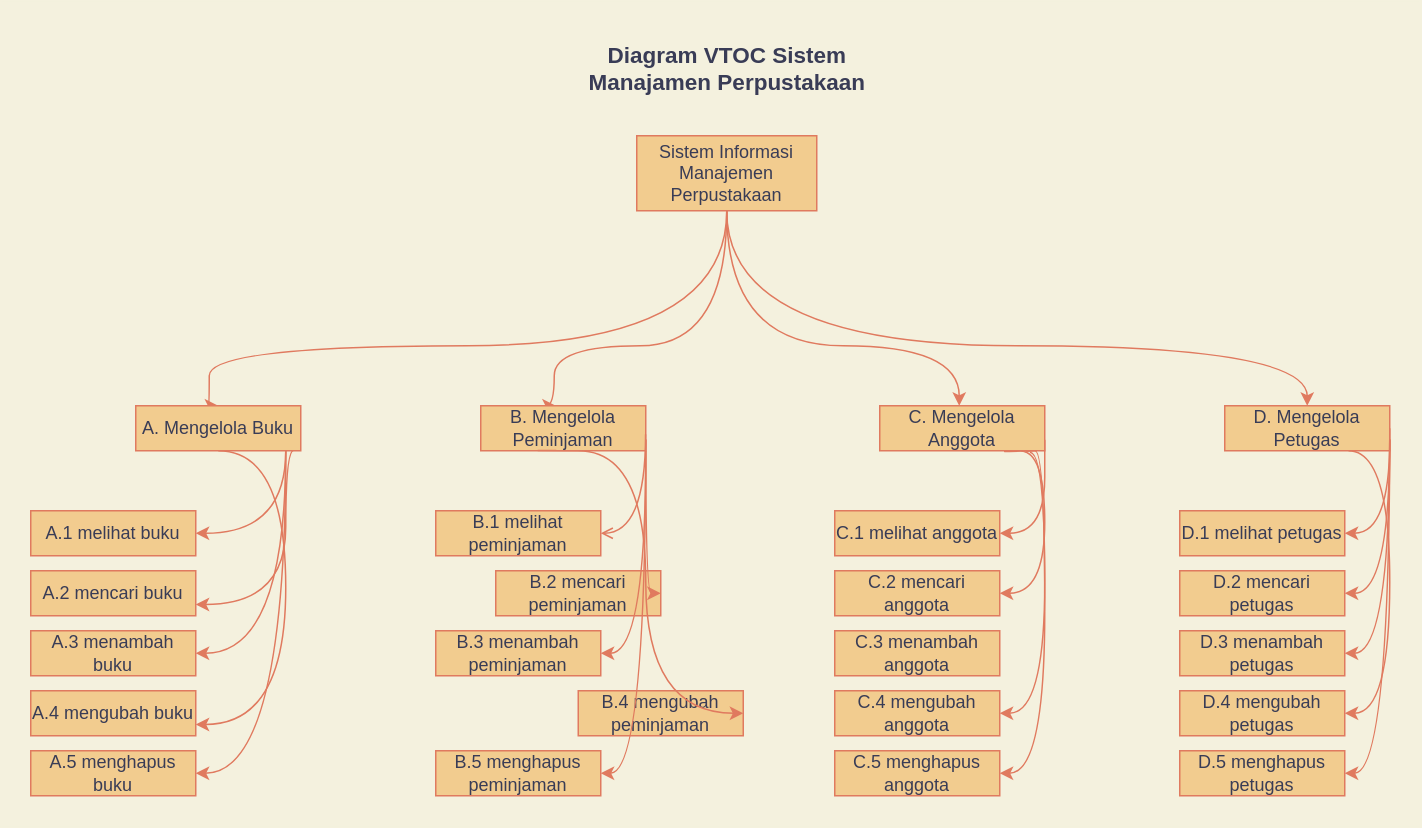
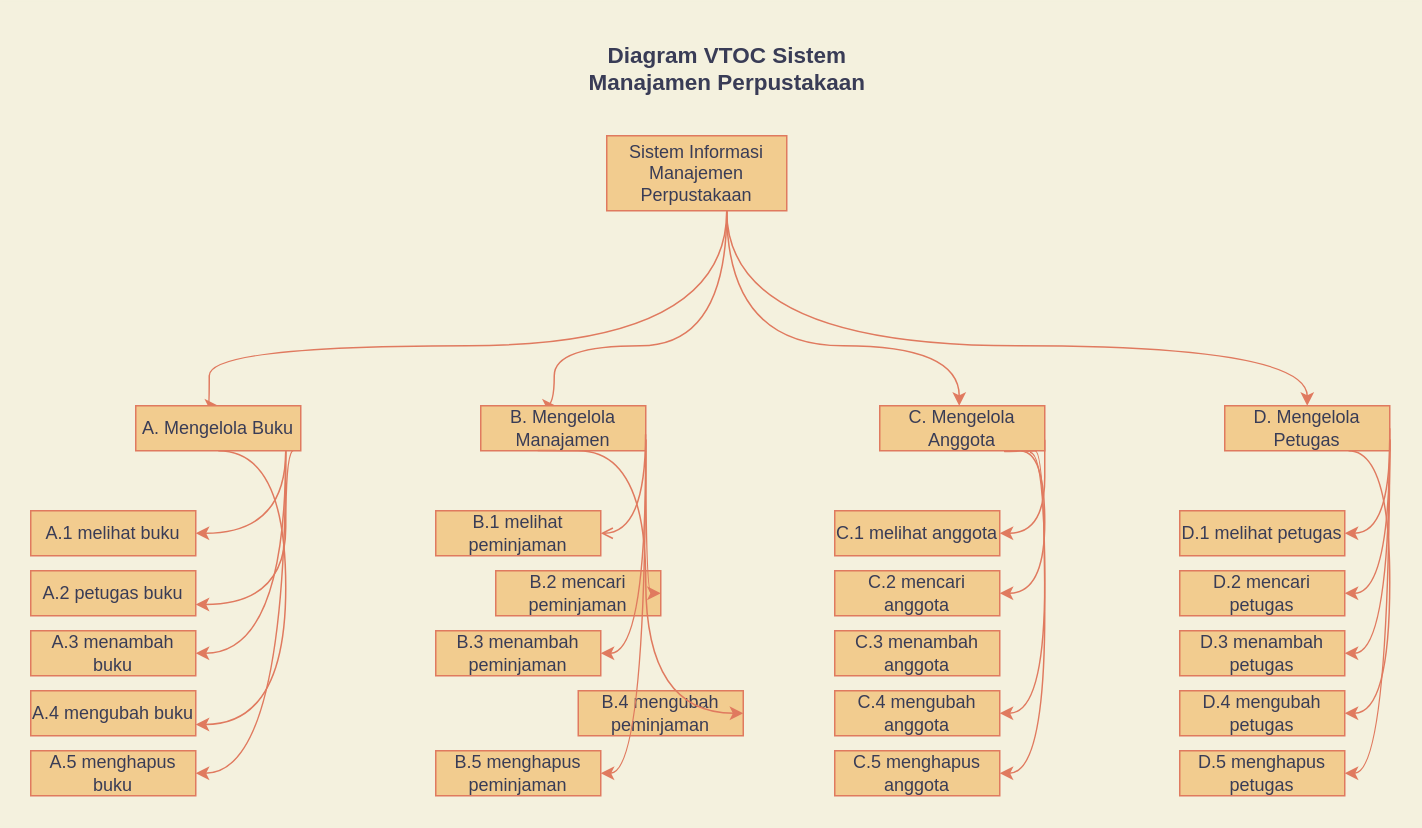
node "Sistem Informasi Manajemen Perpustakaan": moved (727, 173) -> (697, 173)
node "B. Mengelola Peminjaman": label "B. Mengelola Peminjaman" -> "B. Mengelola Manajamen"
node "A.2 mencari buku": label "A.2 mencari buku" -> "A.2 petugas buku"
